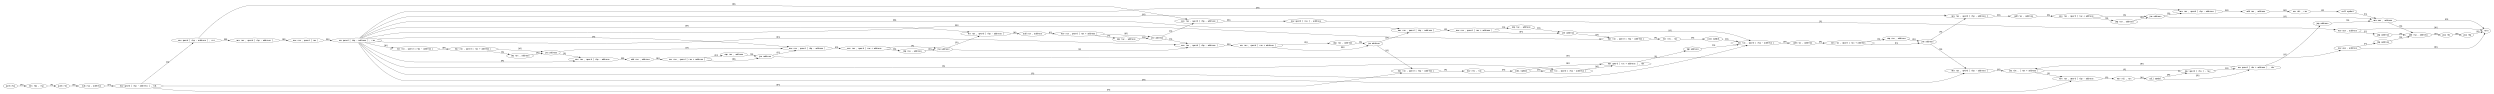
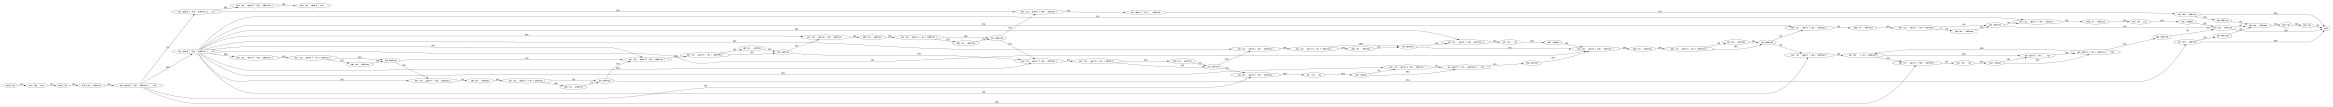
edge "mov rax , qword [ rax ]" -> "mov qword [ rbp - address ] , rax": now "mov qword [ rbp - address ] , rdi" -> "mov qword [ rbp - address ] , rax"
